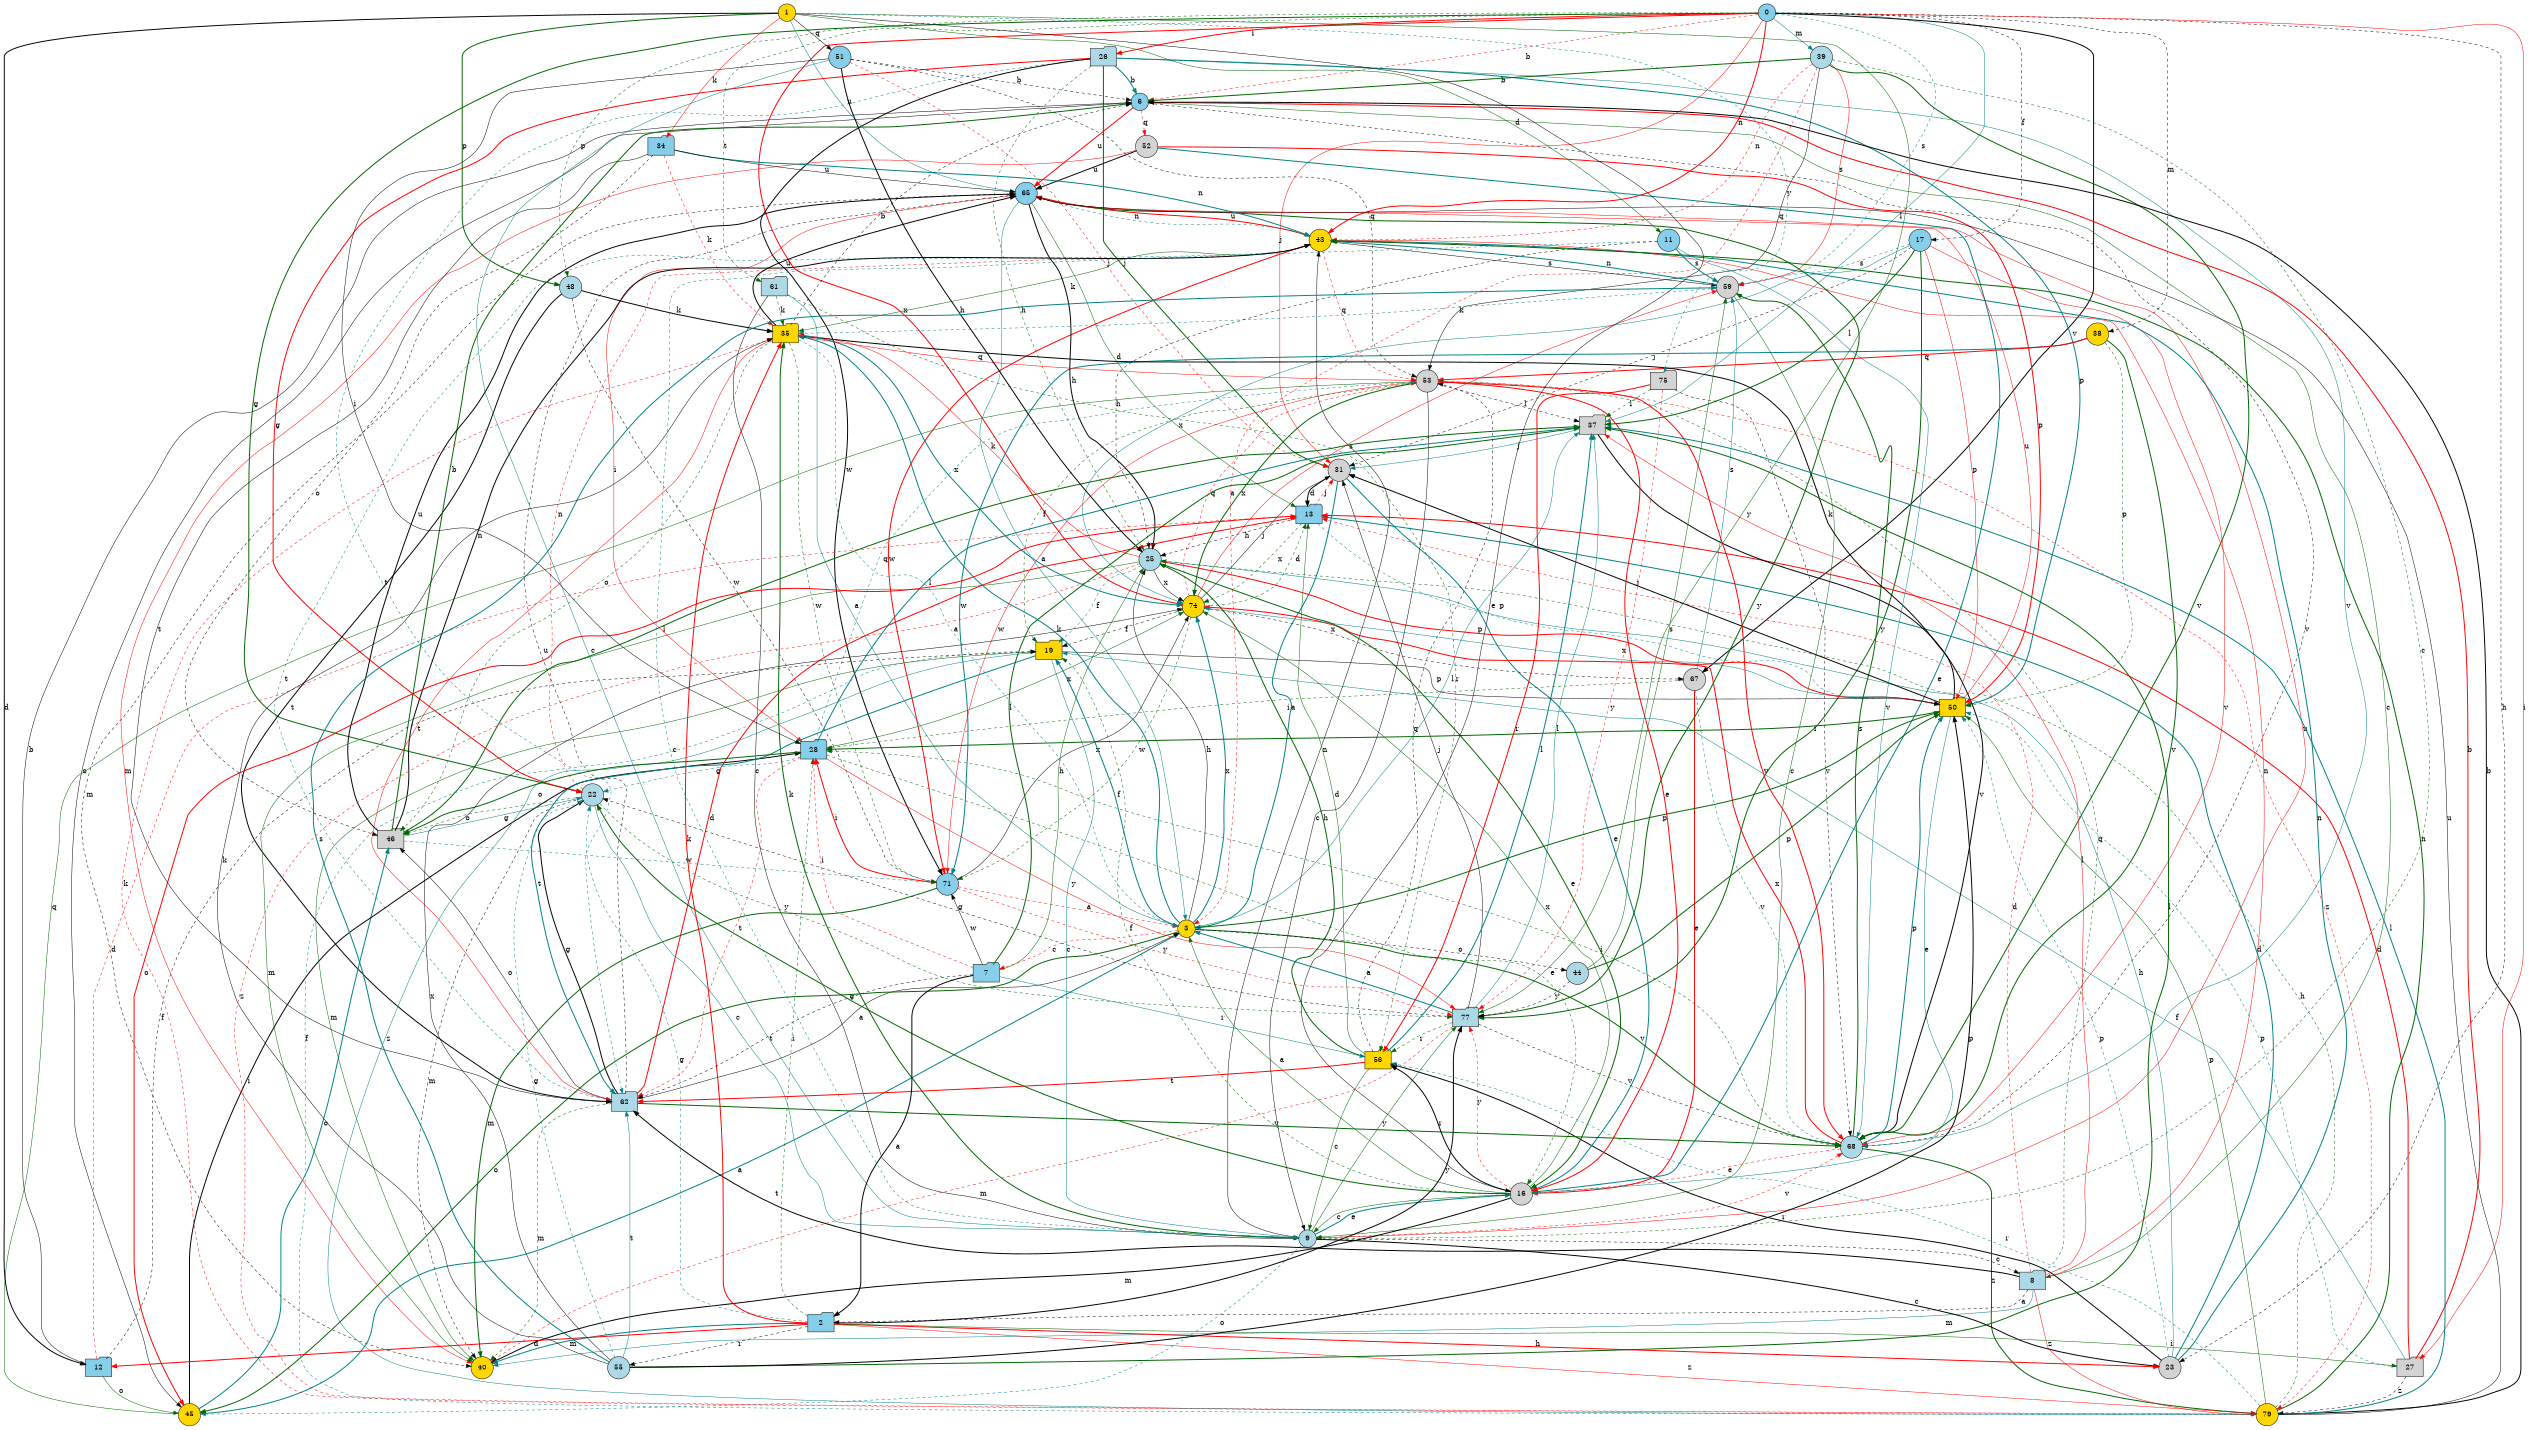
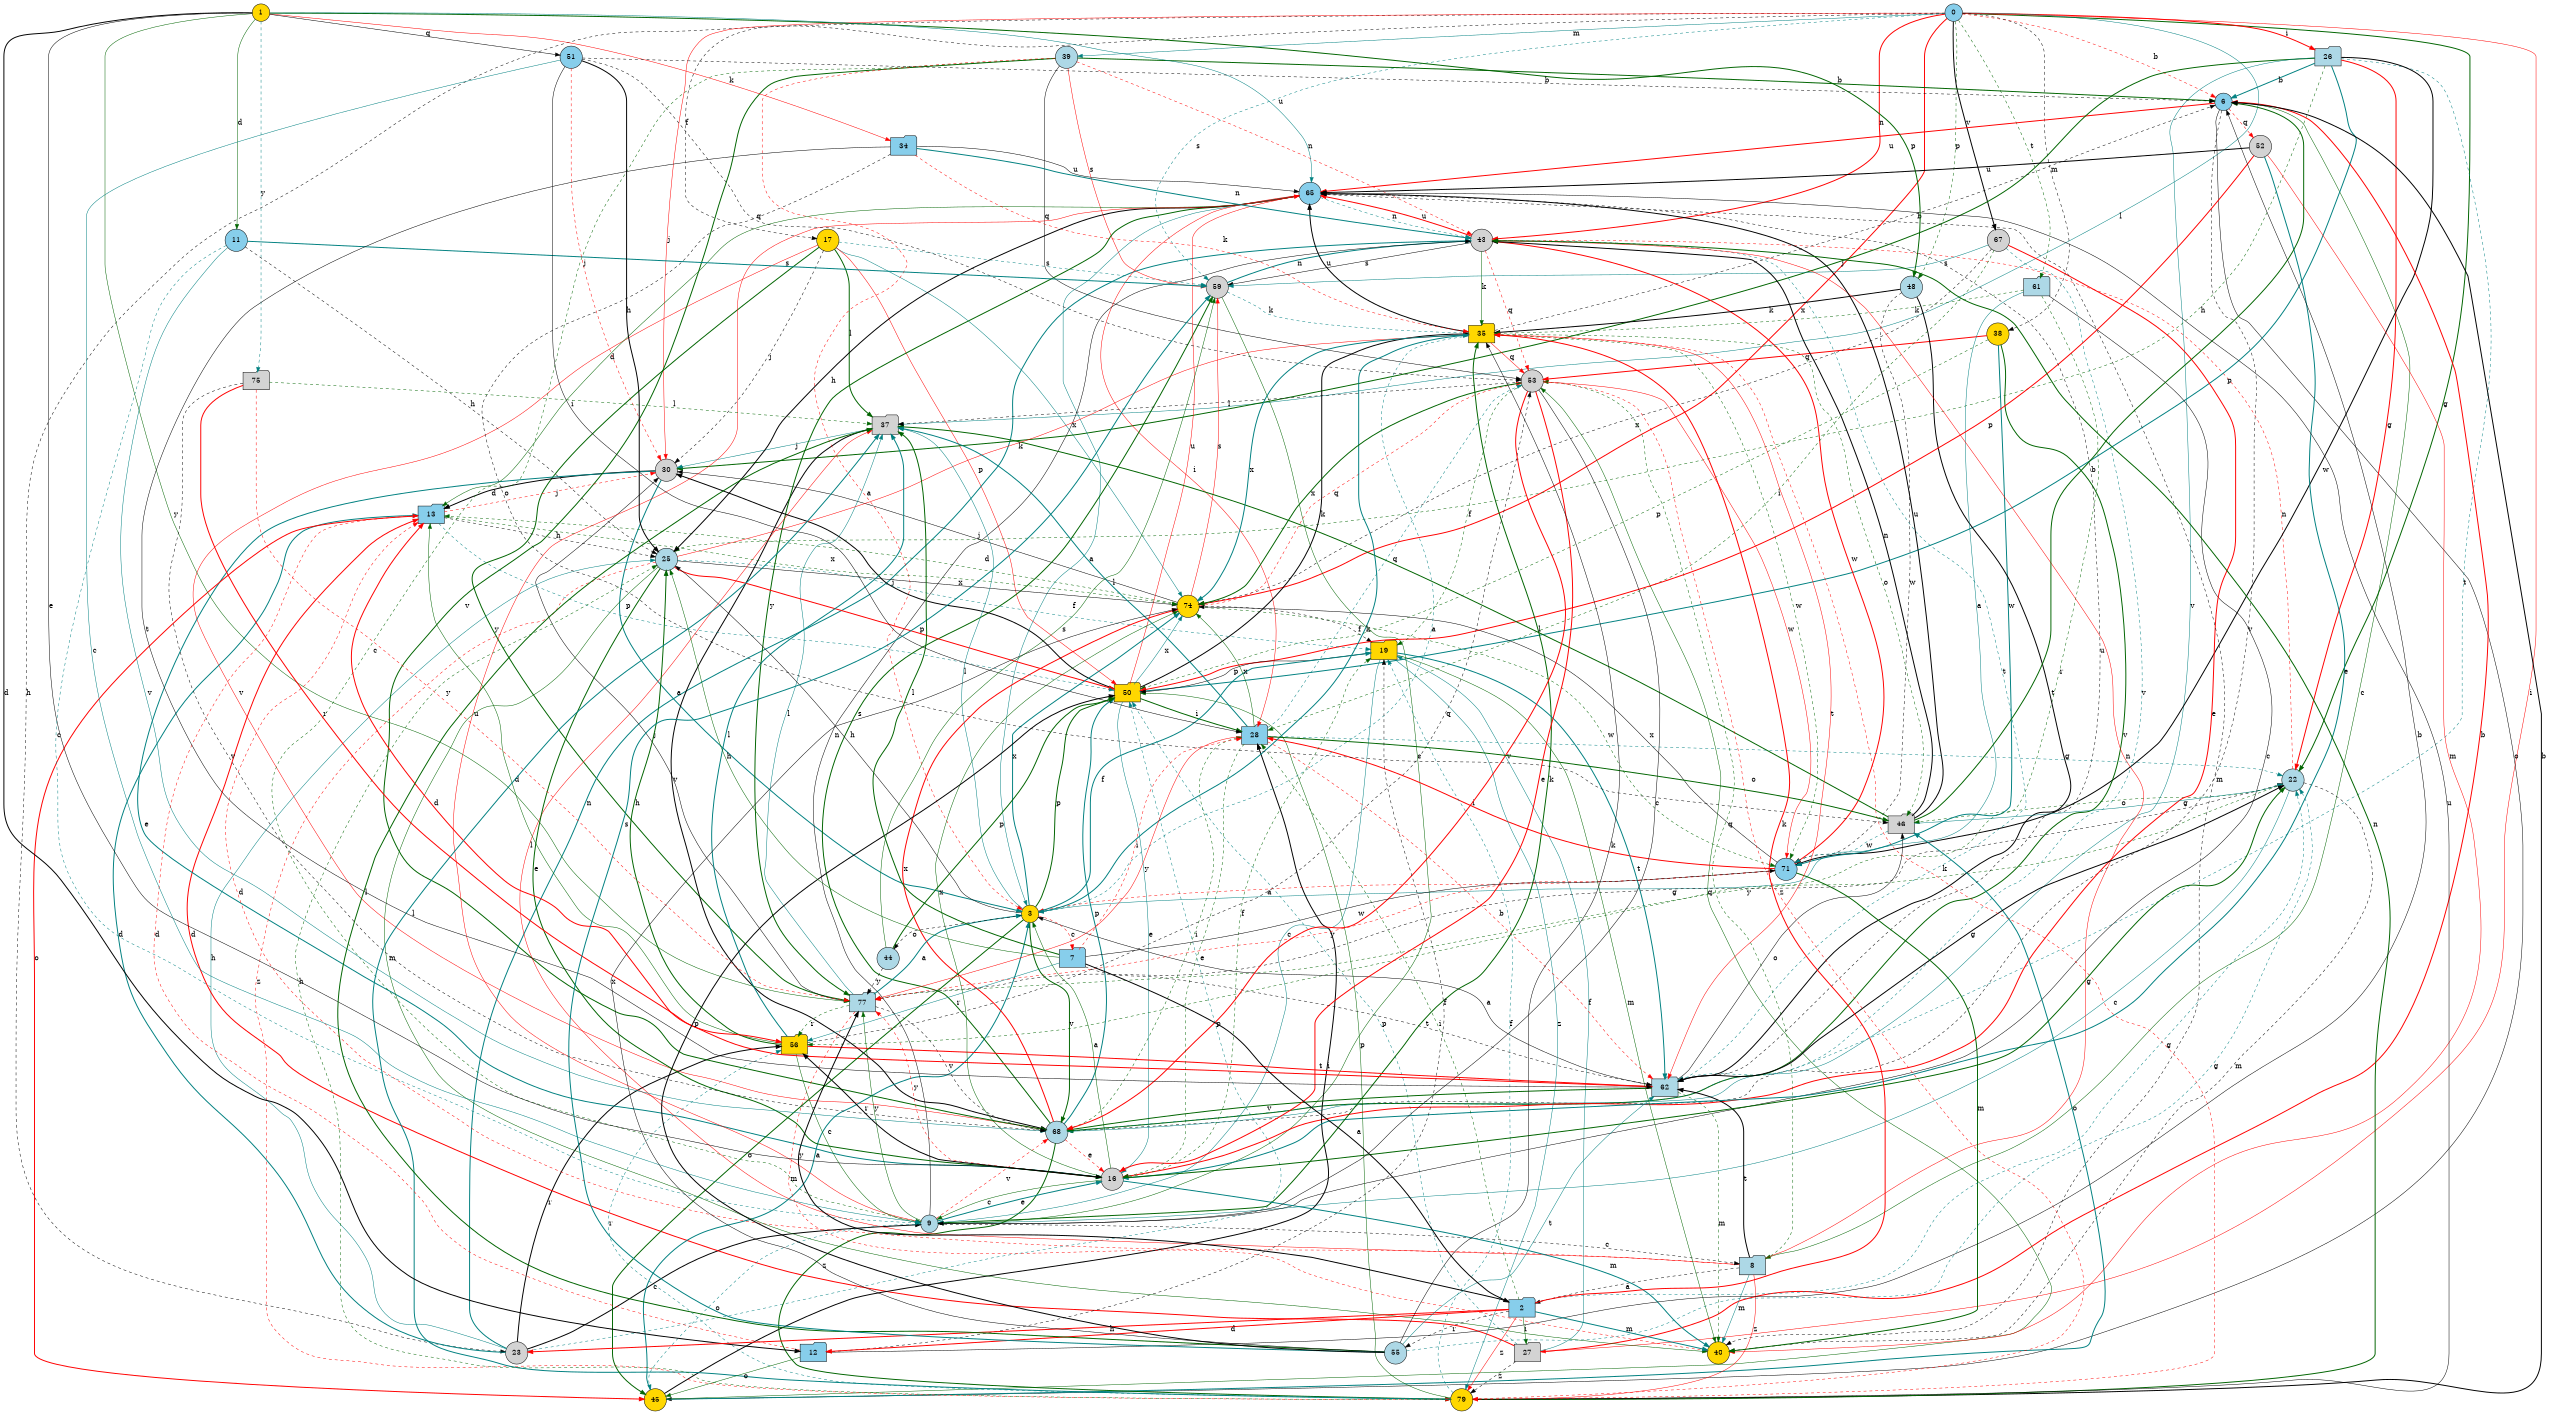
node "43": fillcolor gold -> lightgrey
node "17": fillcolor skyblue -> gold
node "31": label "31" -> "30"
edge "74" -> "67": reversed
edge "28" -> "62": label "t" -> "b"
edge "9" -> "23": reversed
edge "16" -> "40": color black -> teal
